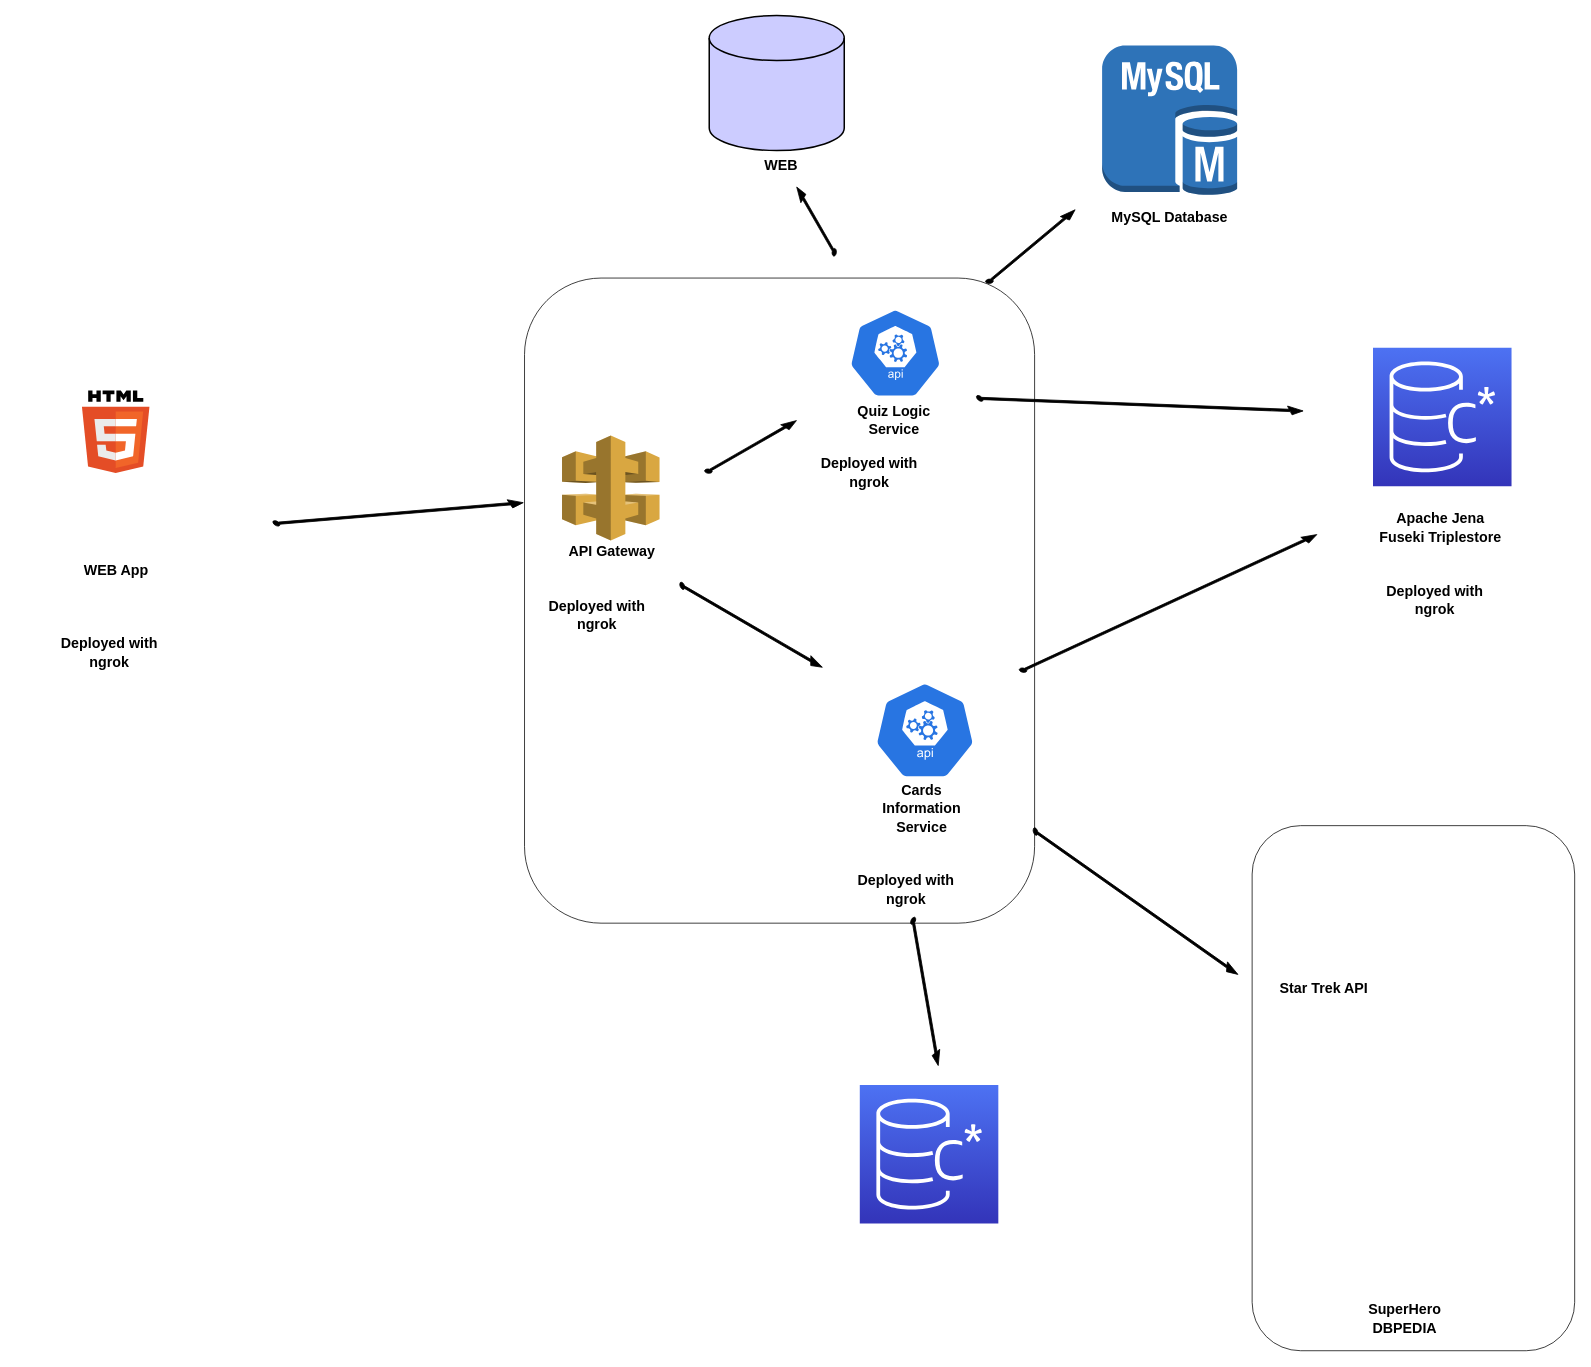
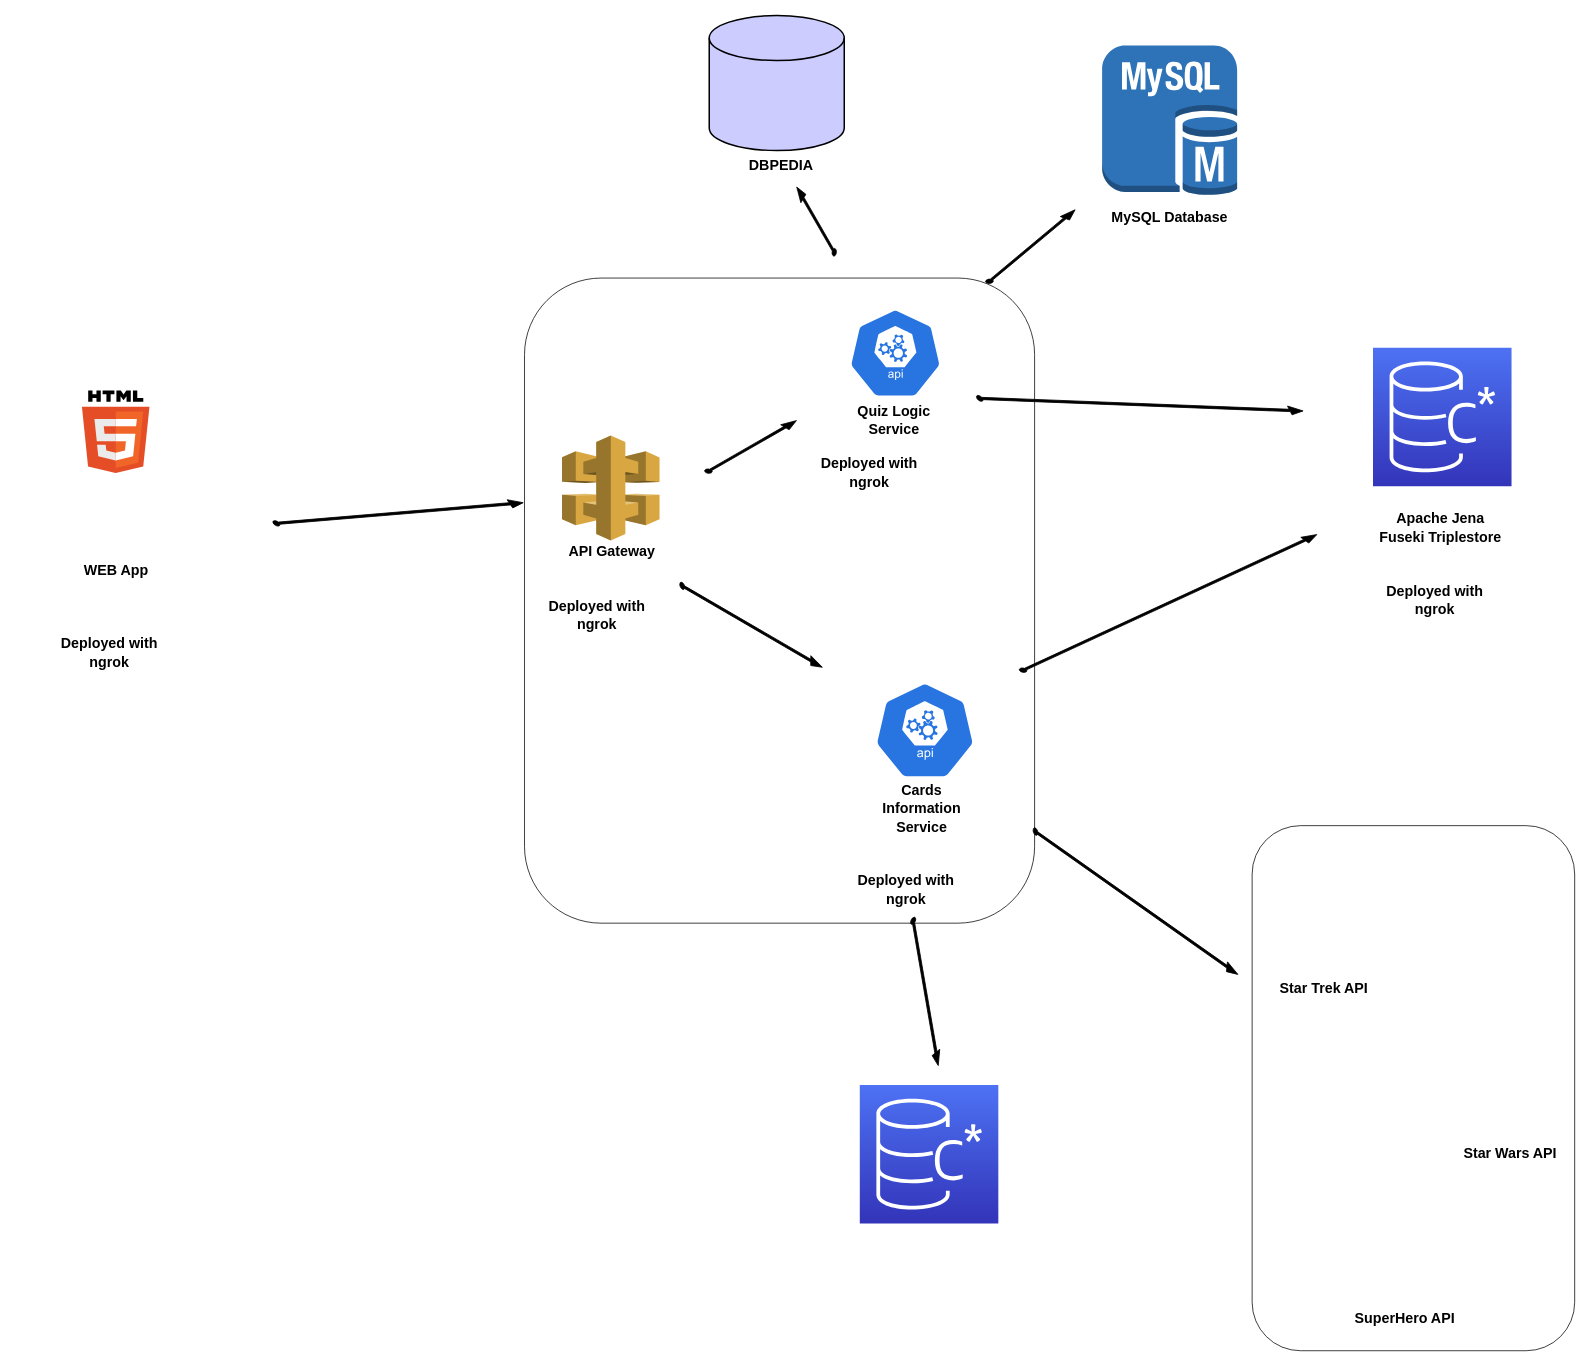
node "WEB": label "WEB" -> "DBPEDIA"
node "Star Wars API": added
node "SuperHero DBPEDIA": label "SuperHero DBPEDIA" -> "SuperHero API"
